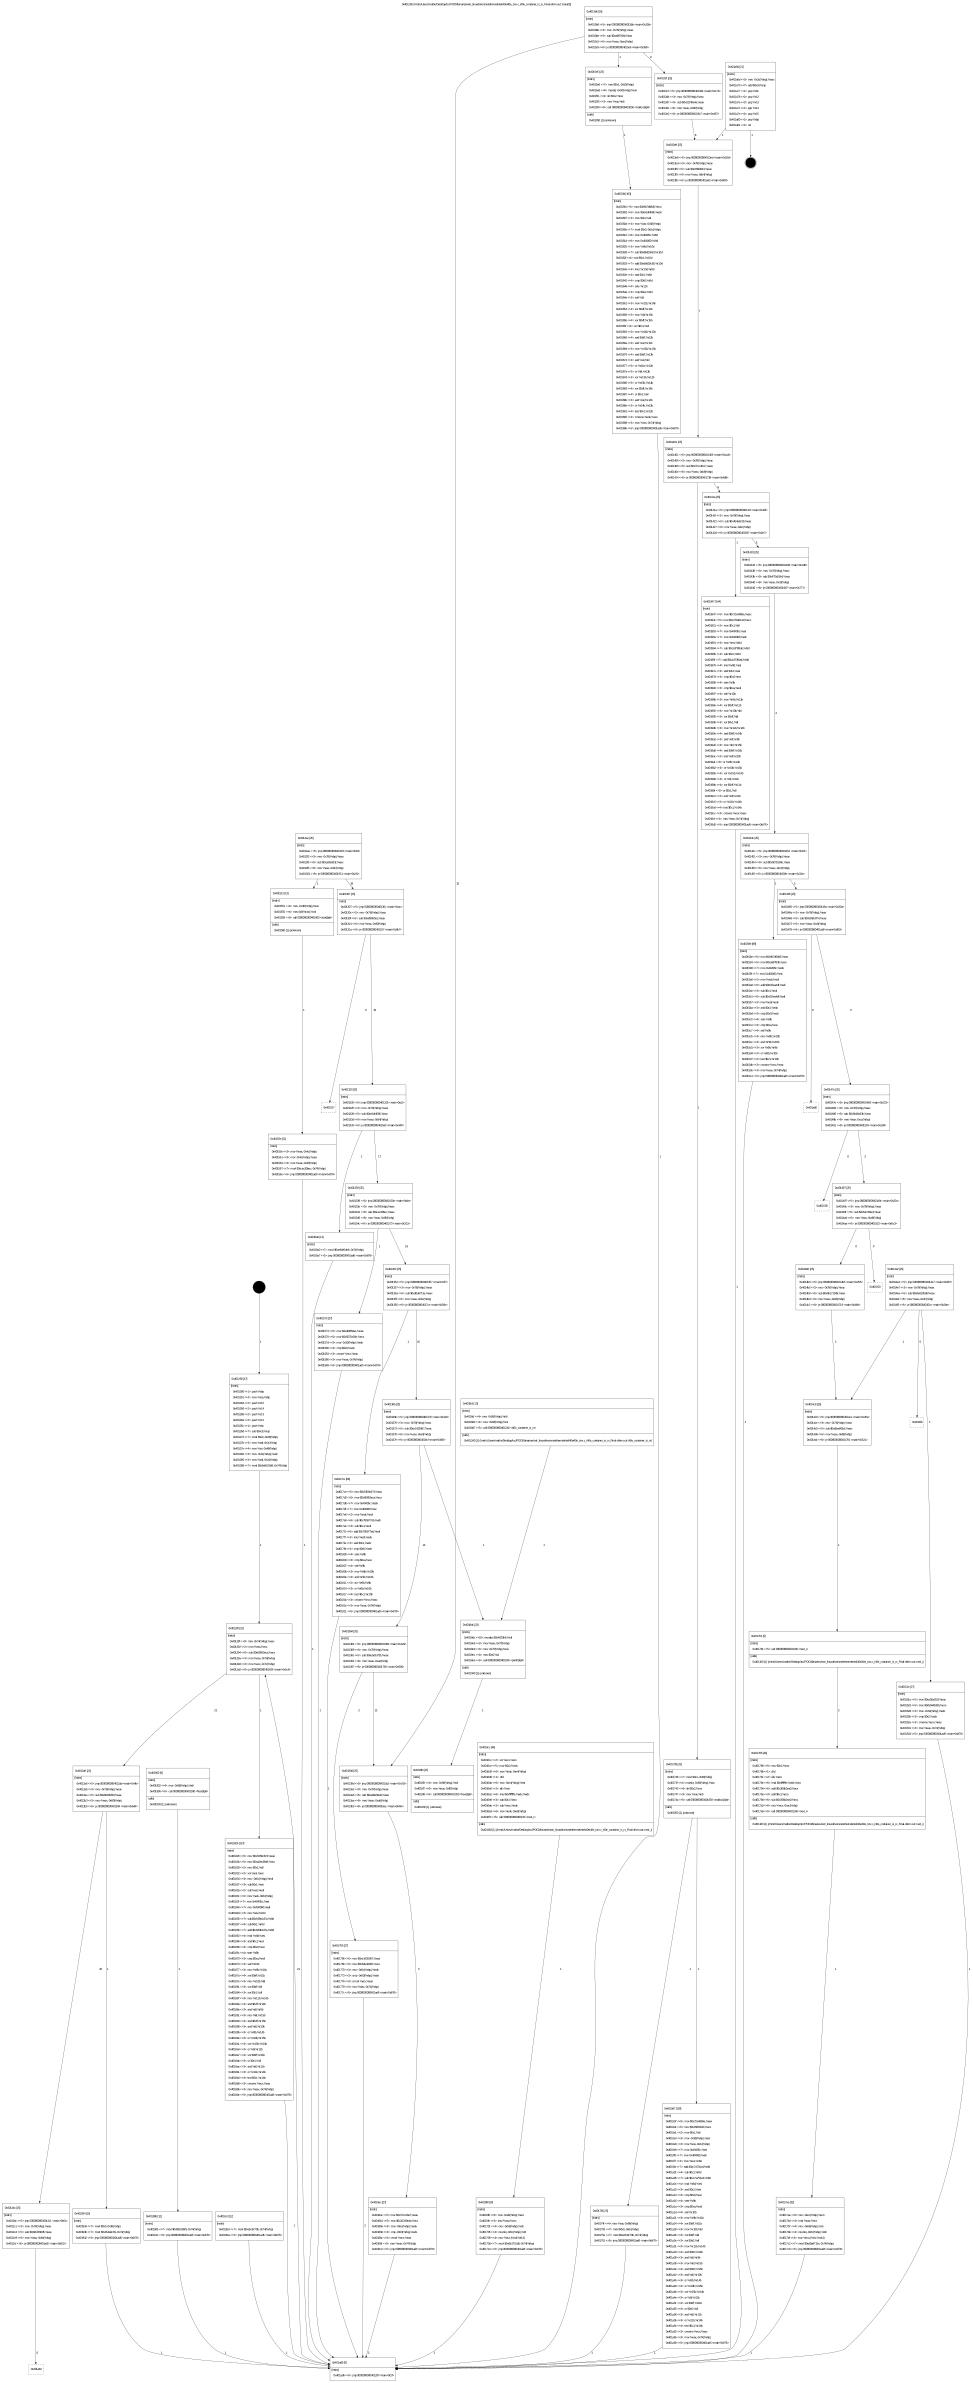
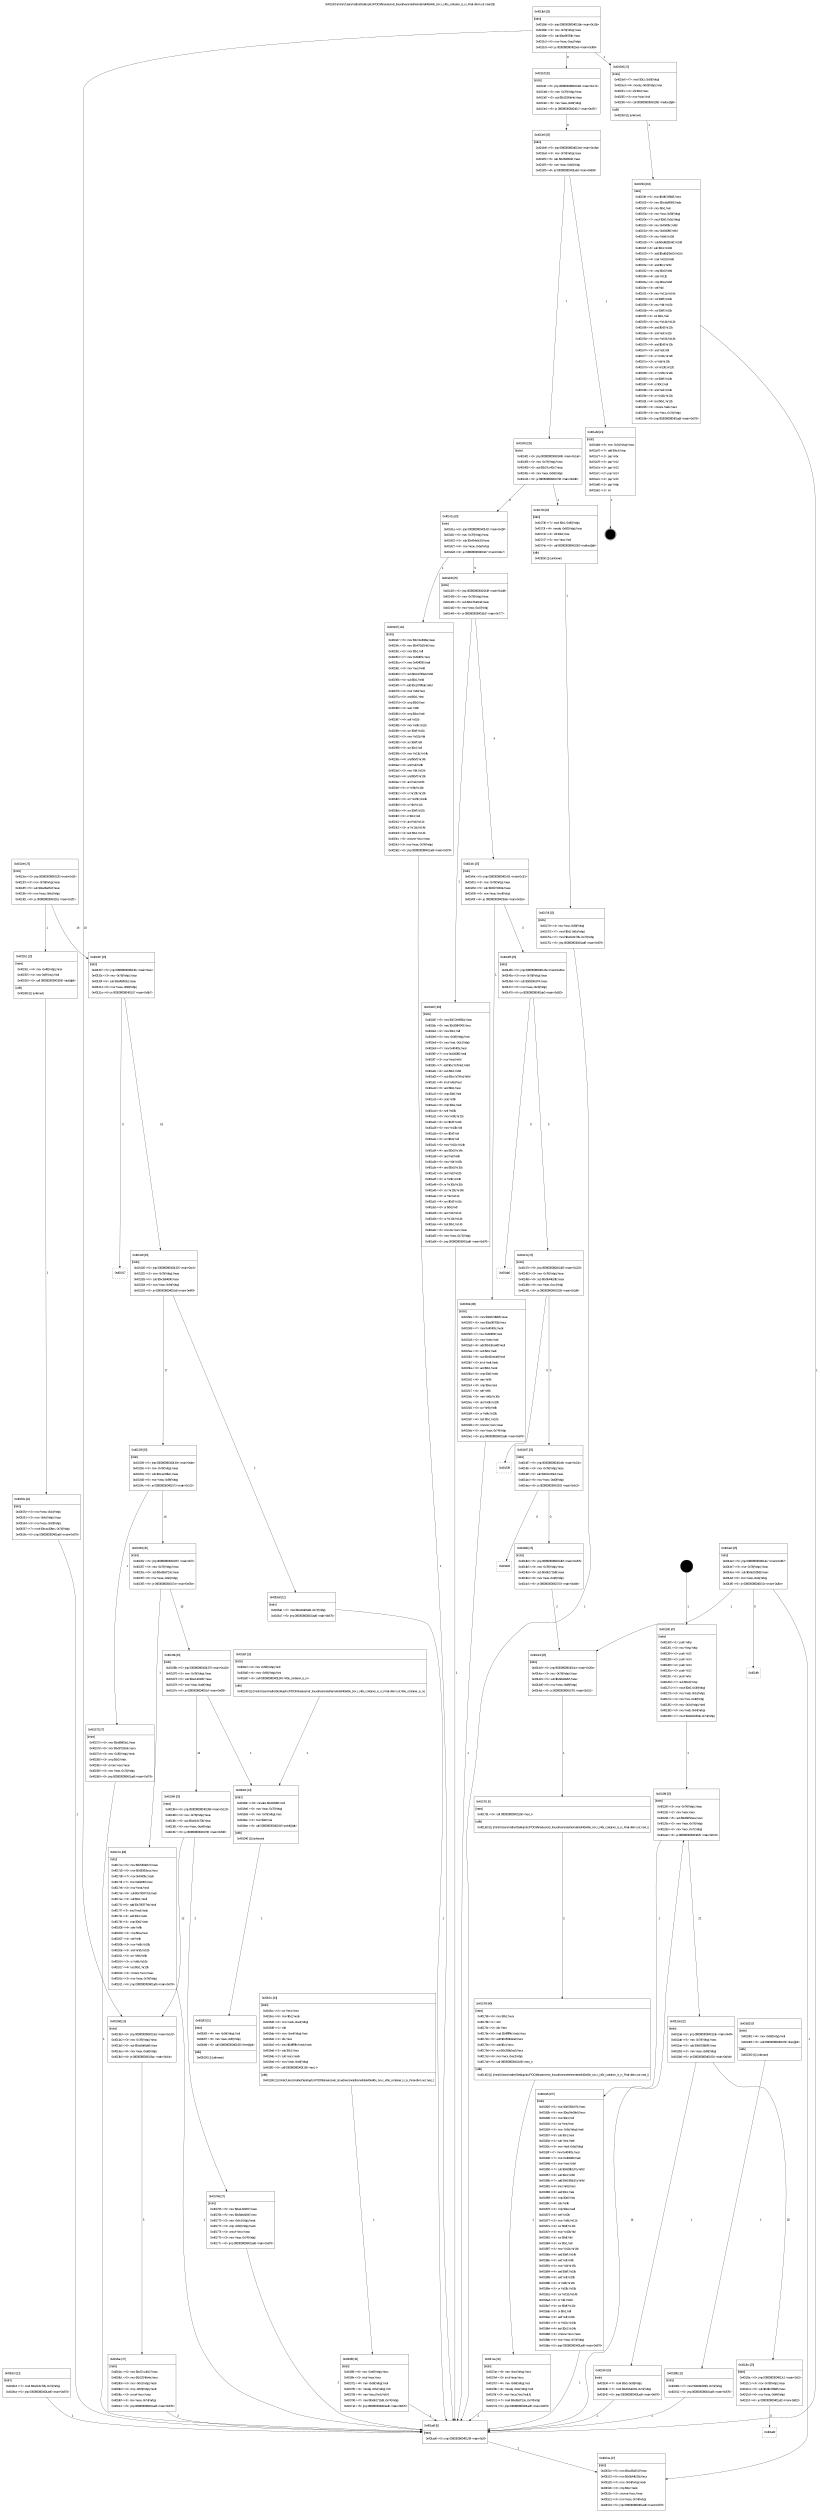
edge "0x401a6d [21]" -> "0x4013e8 [25]": reversed
edge "0x401738 [23]" -> "0x4019d7 [150]": now "0x401433 [25]" -> "0x4019d7 [150]"
edge "0x40151e [27]" -> "0x401ad6 [5]": reversed
